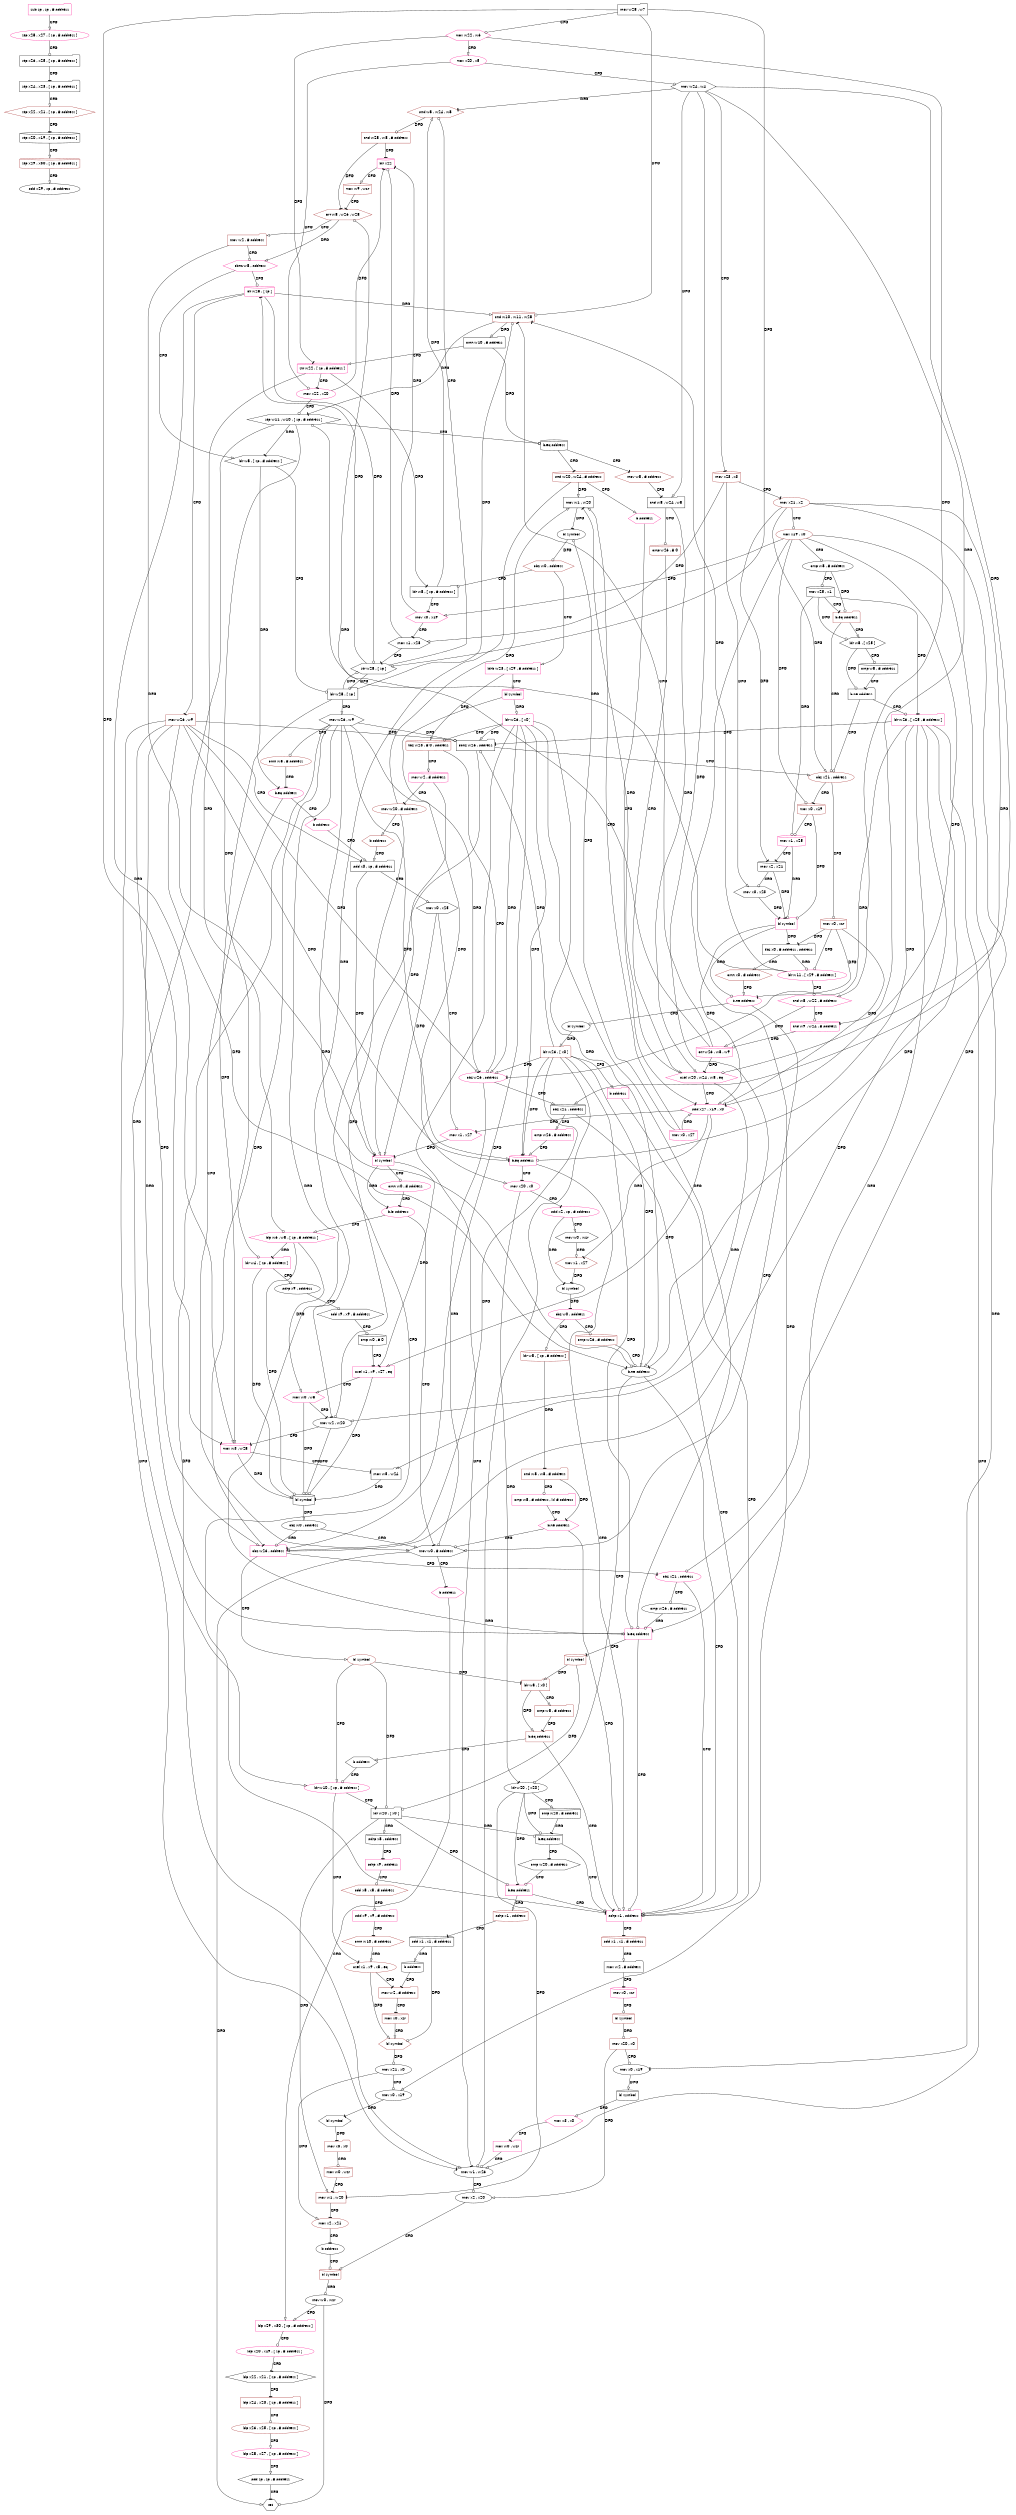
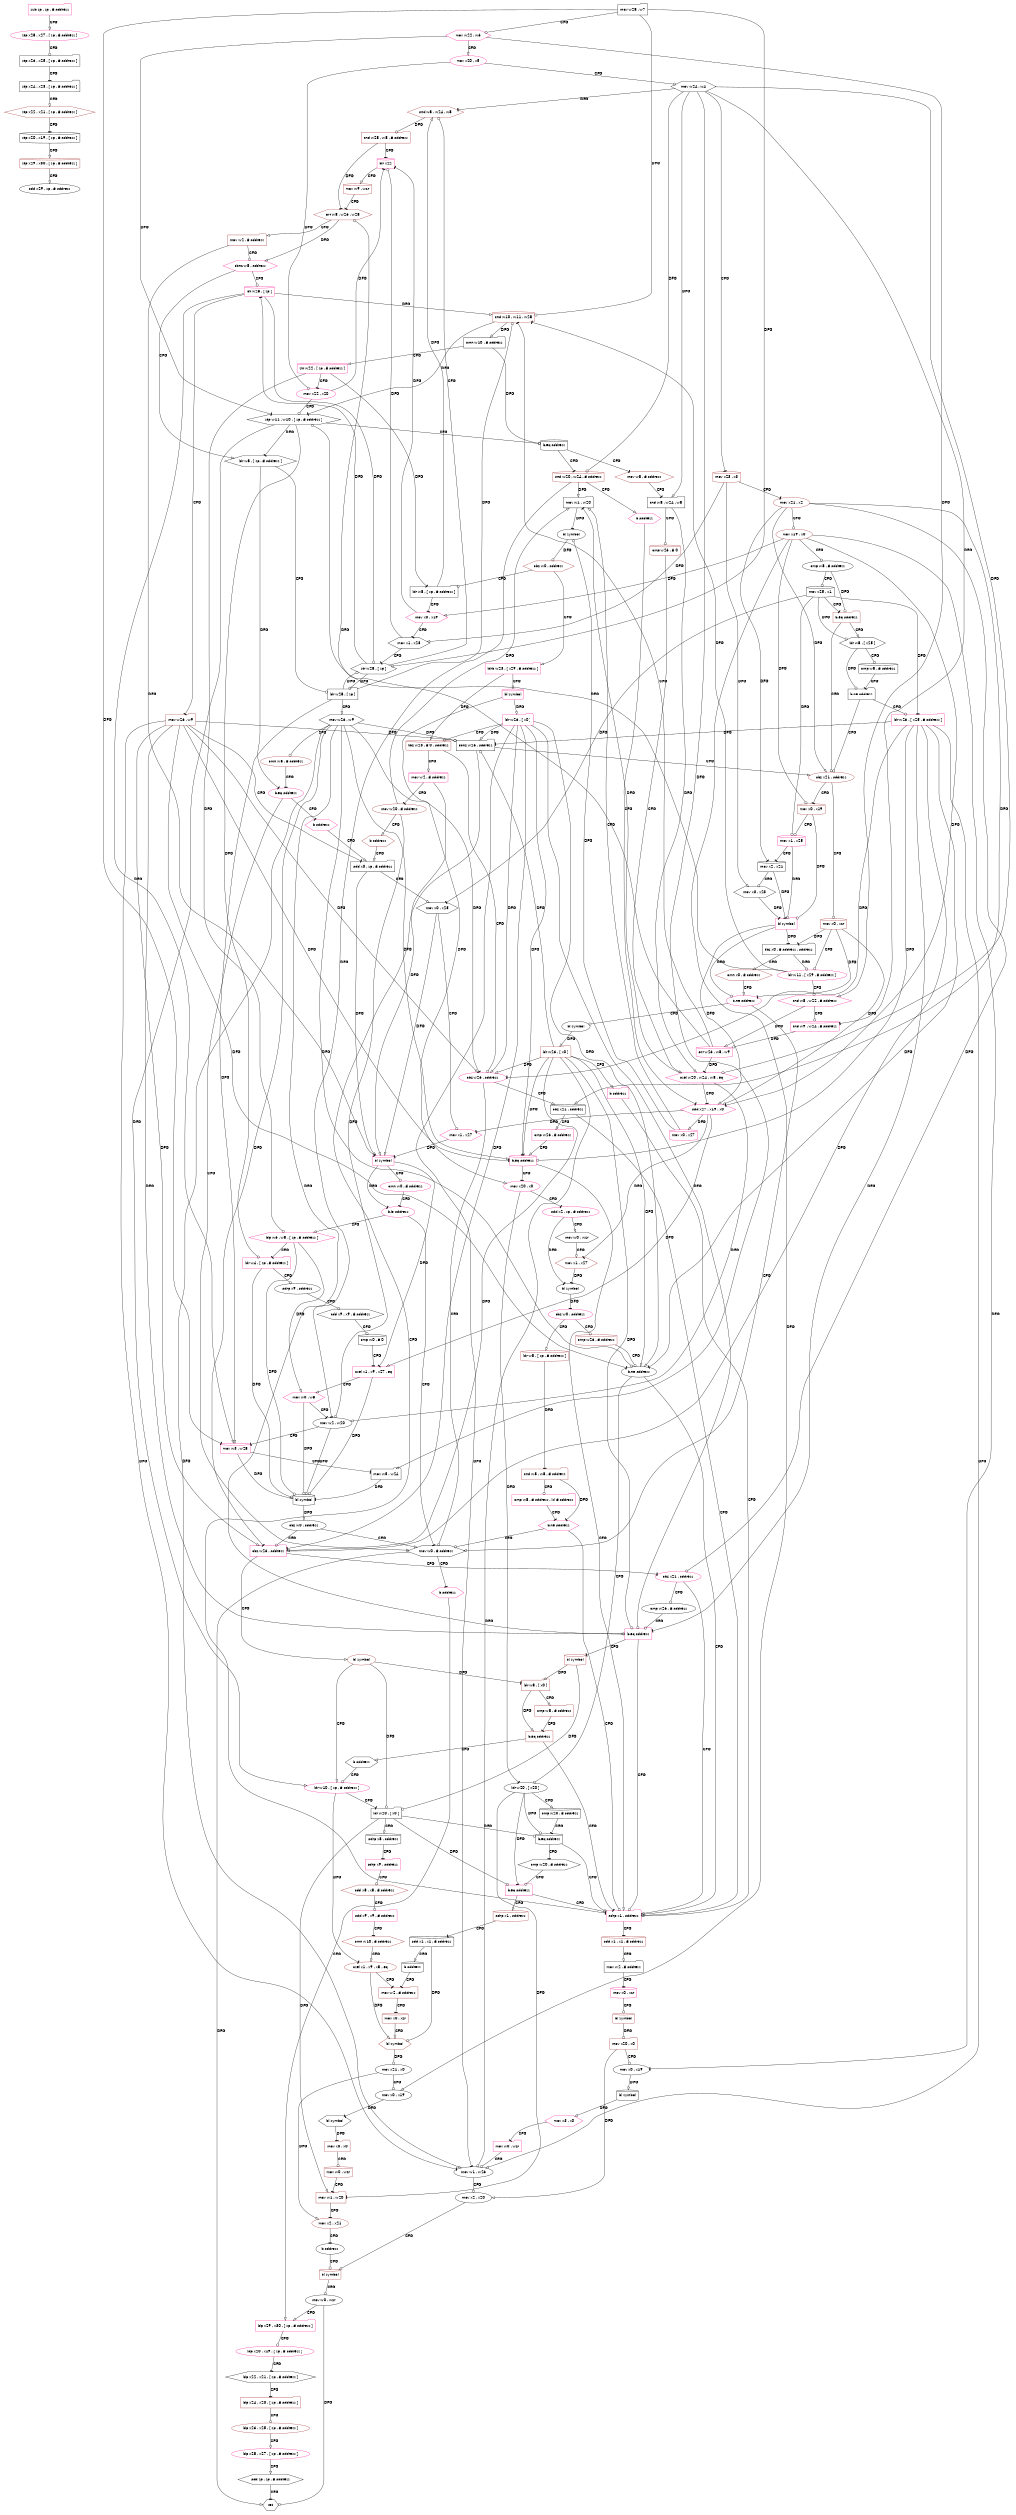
edge "mov w22 , w6" -> "str w22 , [ sp , # address ]": now "mov w22 , w6" -> "stp w11 , w10 , [ sp , # address ]"
edge "mov w24 , w4" -> "and w20 , w24 , # address": added, label "DFG"
edge "mov x25 , x1" -> "mov x0 , x25": added, label "DFG"
edge "mov x0 , x27" -> "add x27 , x19 , x0": reversed
